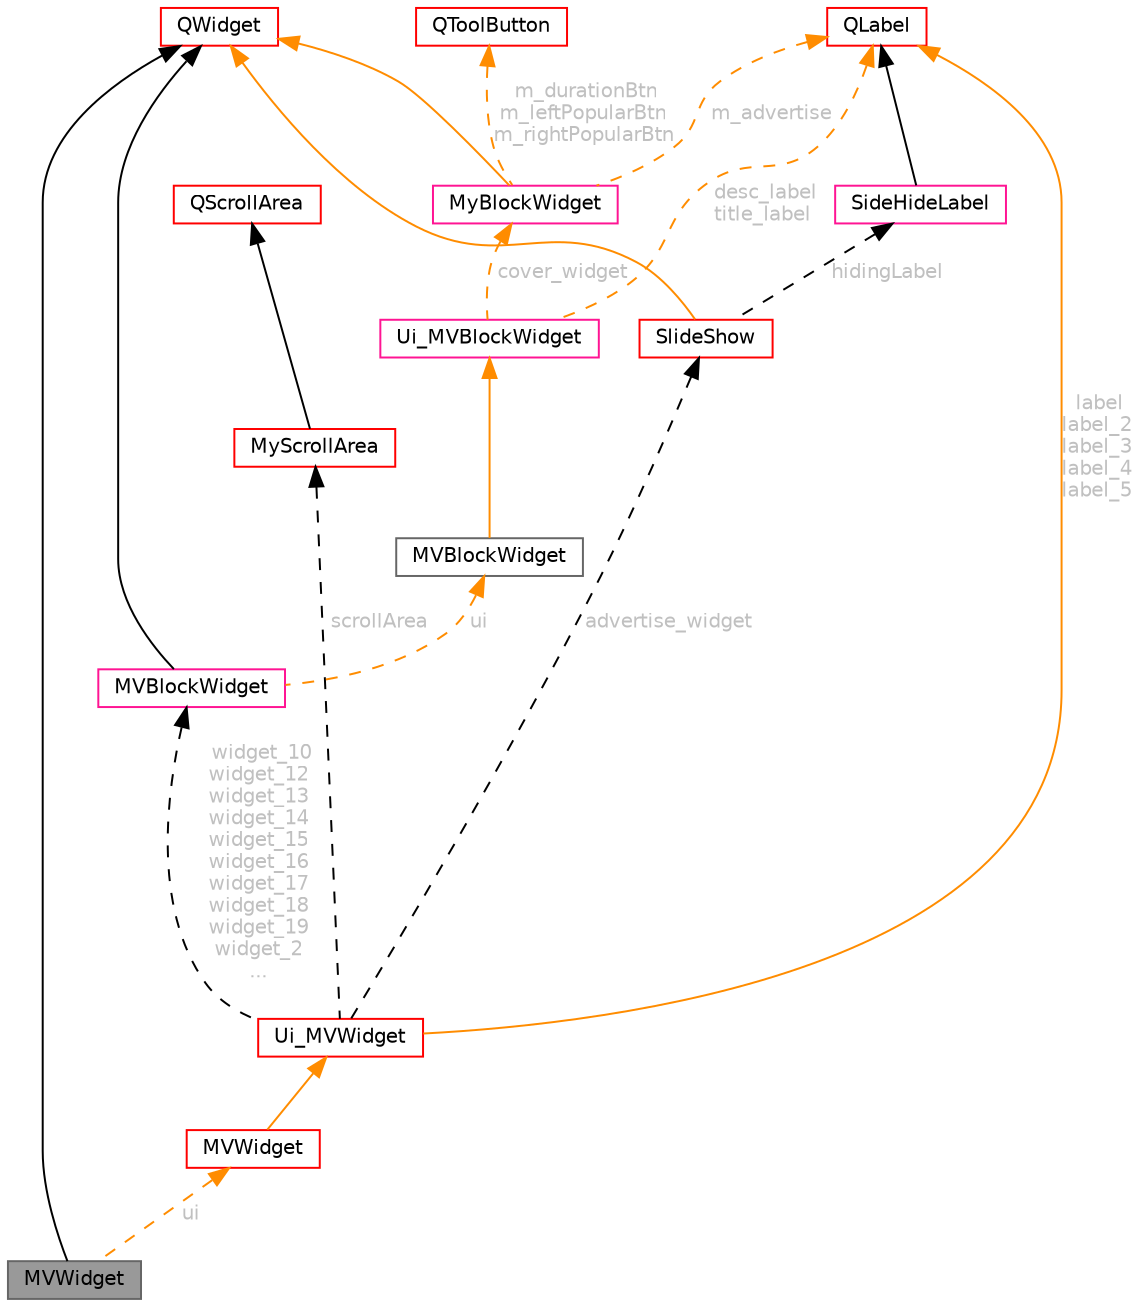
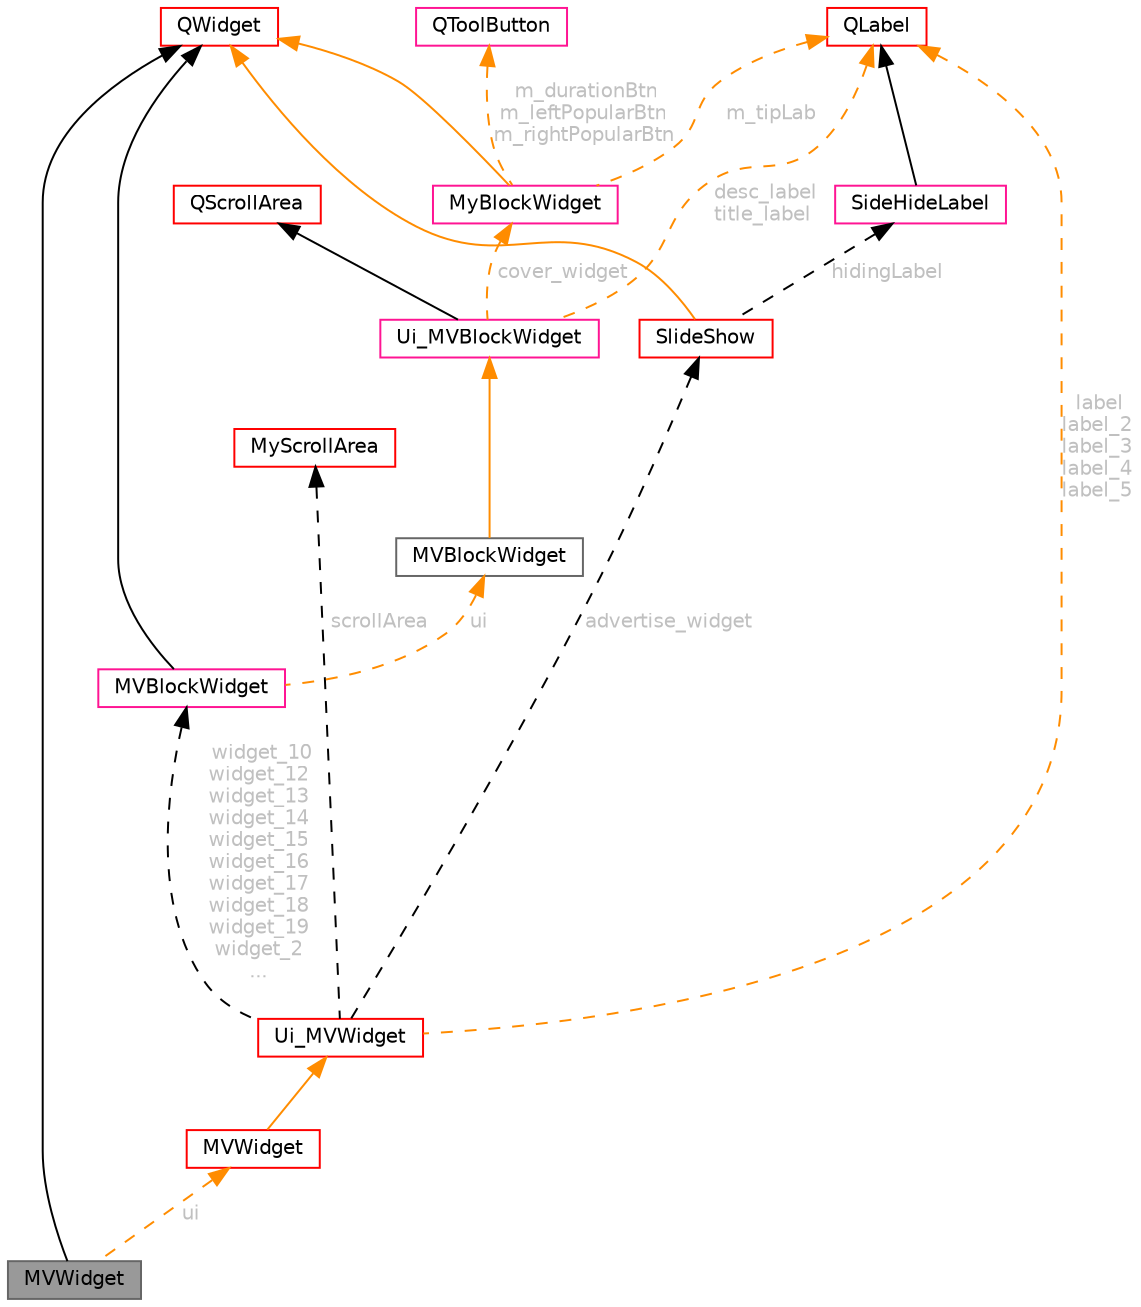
node "QToolButton": color red -> deeppink
edge "MyBlockWidget" -> "QLabel": label " m_advertise" -> " m_tipLab"
edge "MyScrollArea" -> "QScrollArea": now "Ui_MVBlockWidget" -> "QScrollArea"
edge "Ui_MVWidget" -> "QLabel": style solid -> dashed
